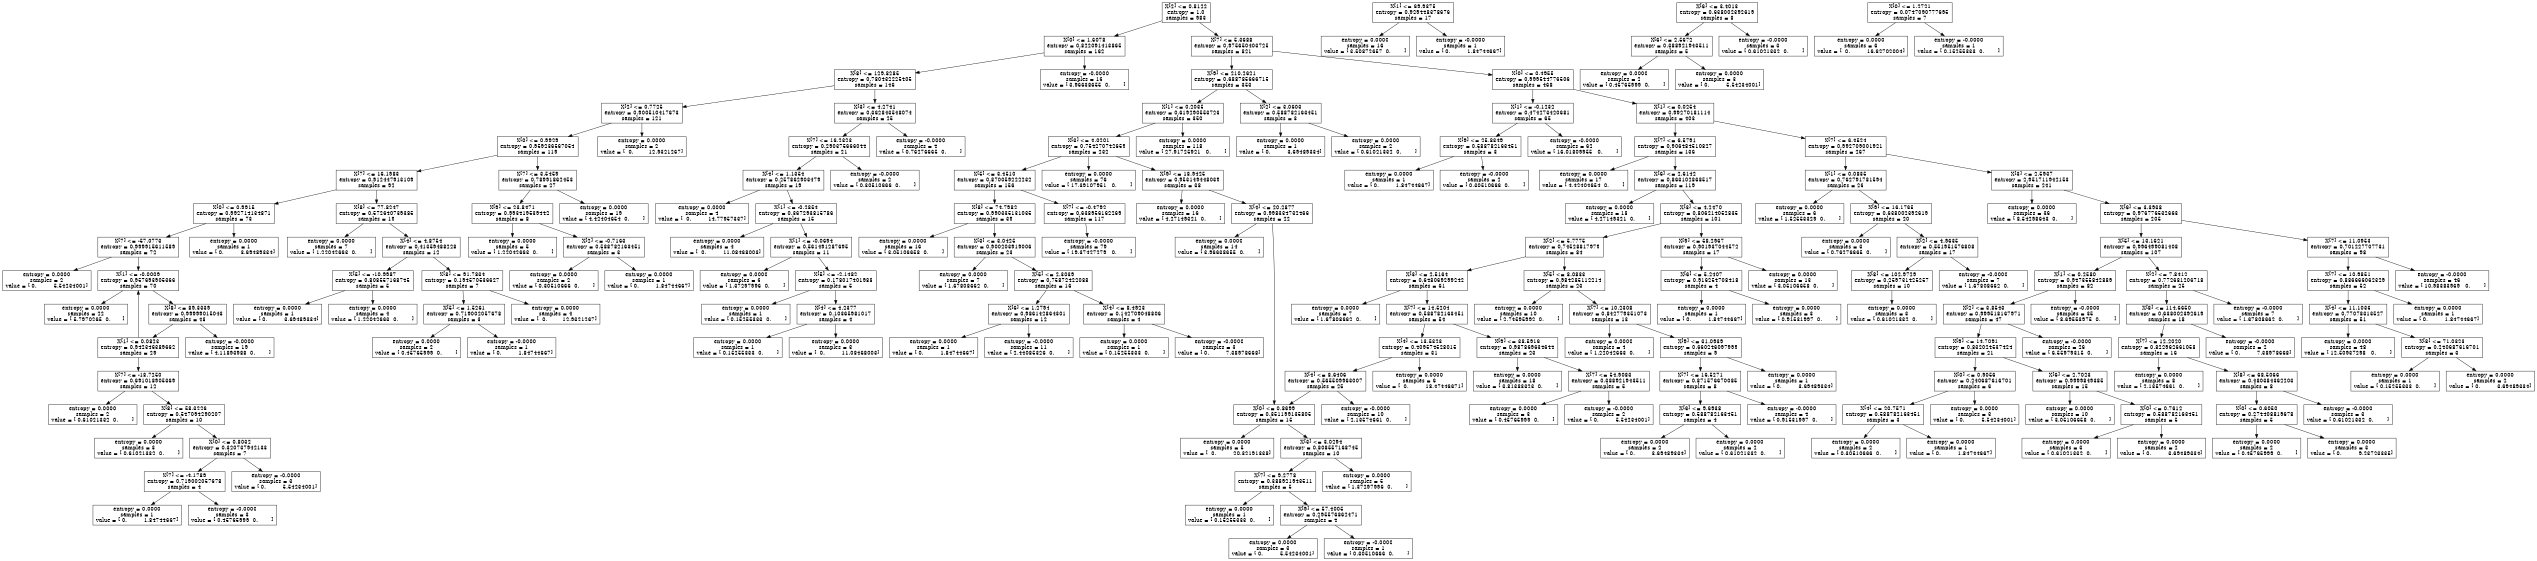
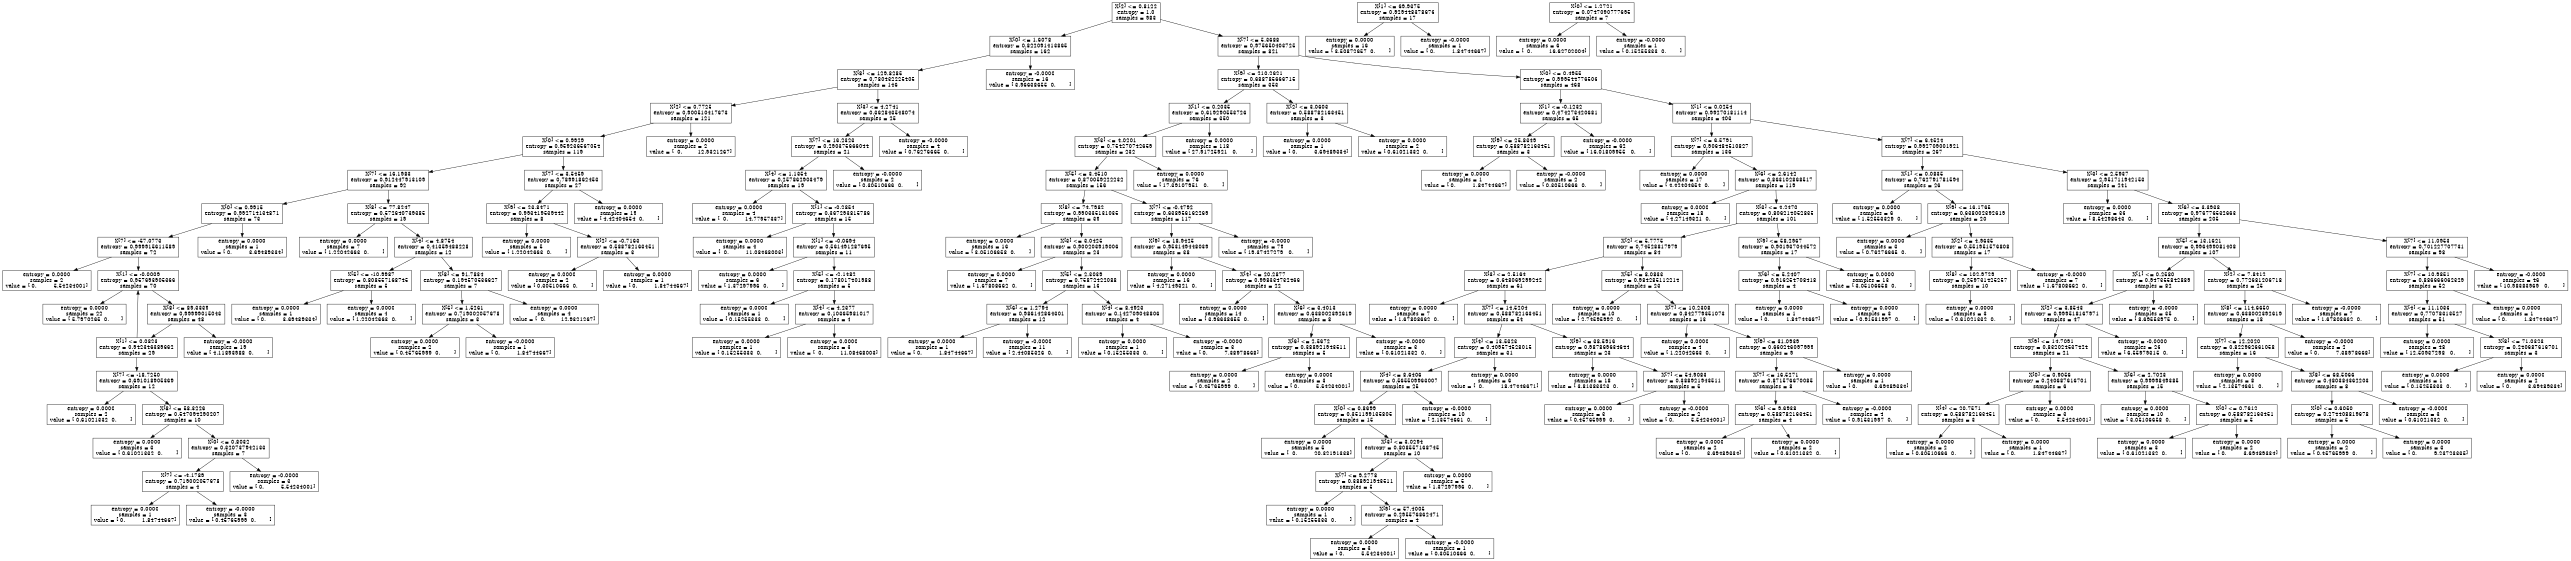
edge "X[3] <= 4.0201 entropy = 0.754270742659 samples = 232" -> "X[9] <= 18.9425 entropy = 0.953149448039 samples = 38": now "X[7] <= -0.4792 entropy = 0.638956162269 samples = 117" -> "X[9] <= 18.9425 entropy = 0.953149448039 samples = 38"
edge "X[4] <= 20.2877 entropy = 0.998334732466 samples = 22" -> "X[0] <= 0.8699 entropy = 0.351199135805 samples = 15": now "X[4] <= 20.2877 entropy = 0.998334732466 samples = 22" -> "X[6] <= 3.4013 entropy = 0.638002392619 samples = 8"
